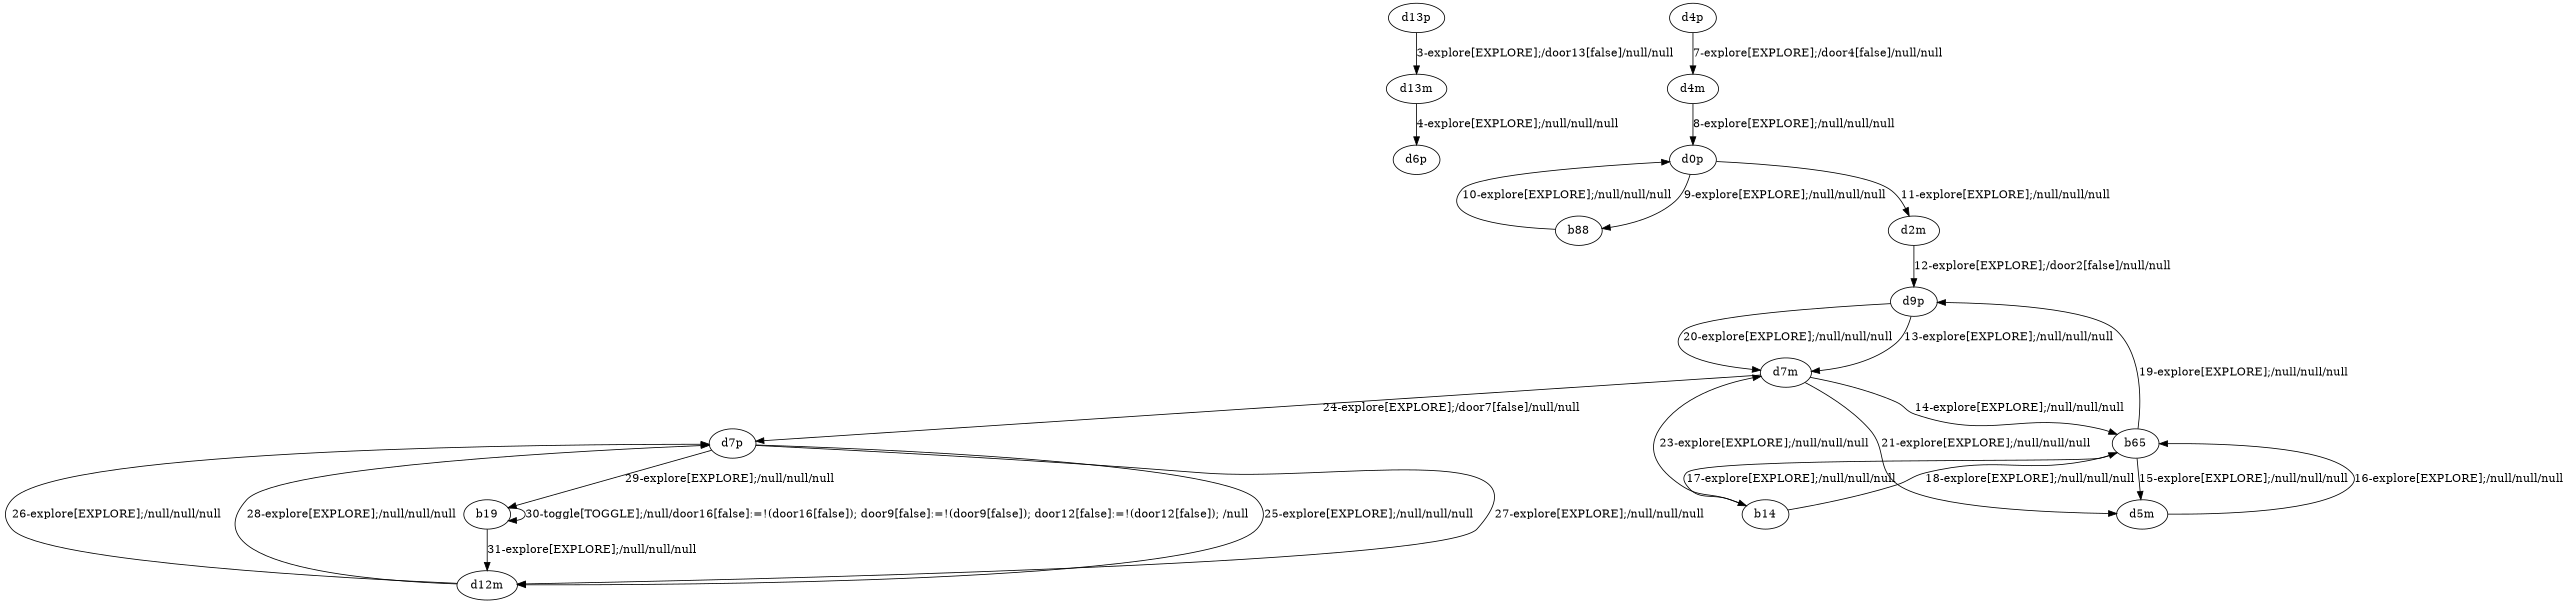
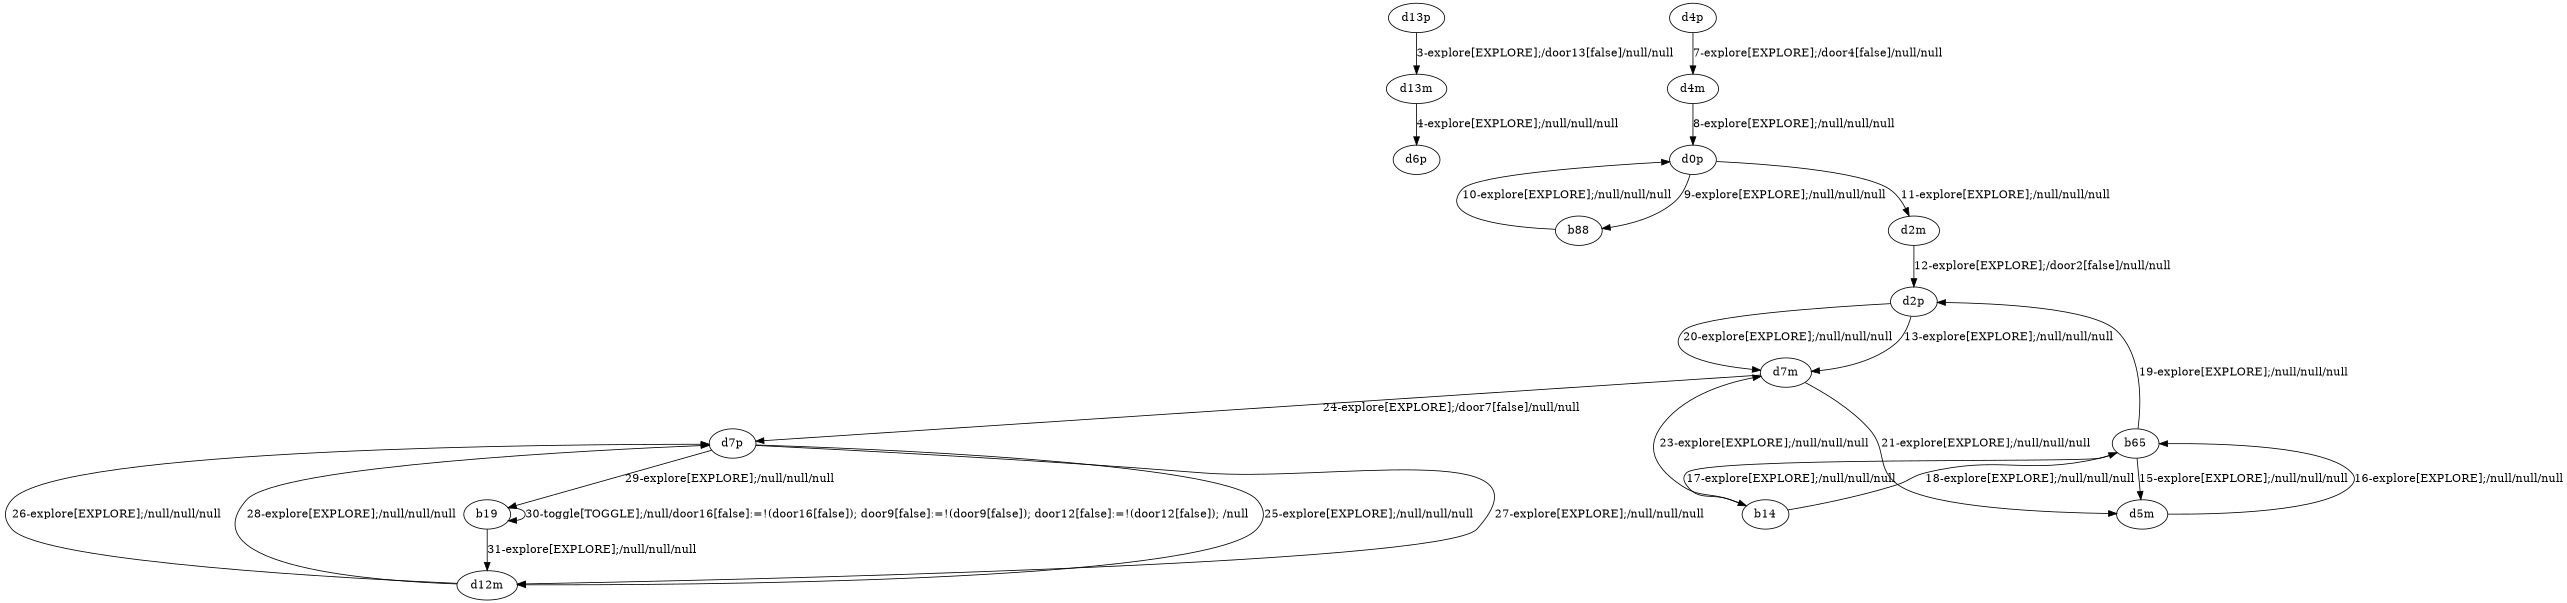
node "d9p": label "d9p" -> "d2p"
edge "d7m" -> "b65": removed, label "14-explore[EXPLORE];/null/null/null"
